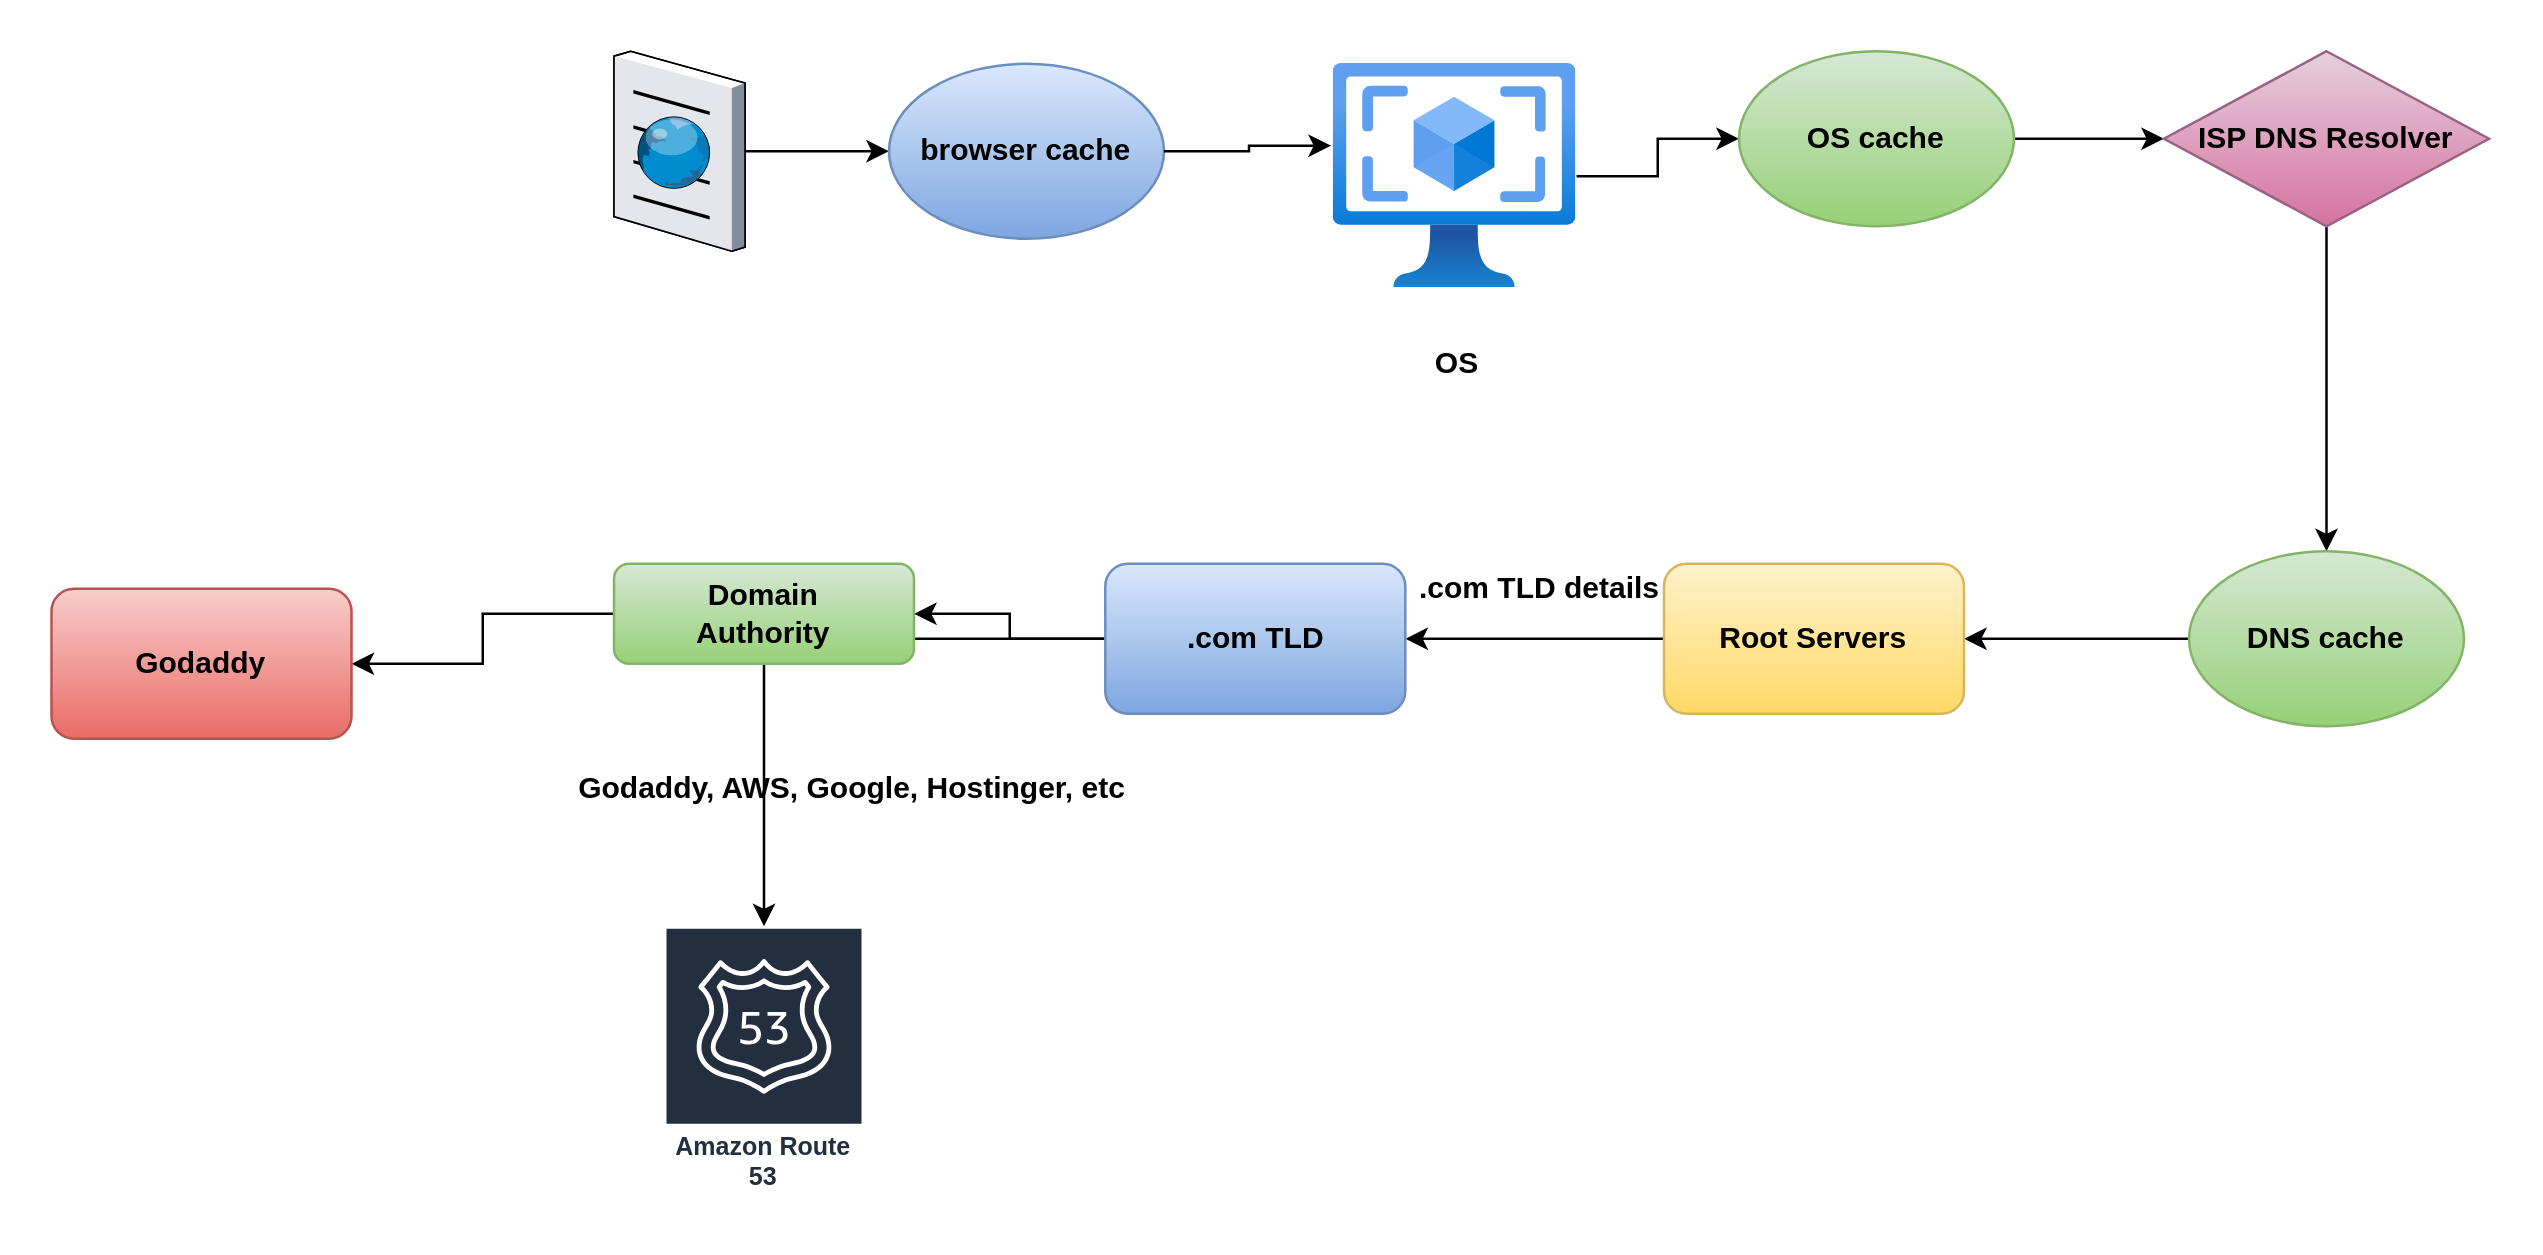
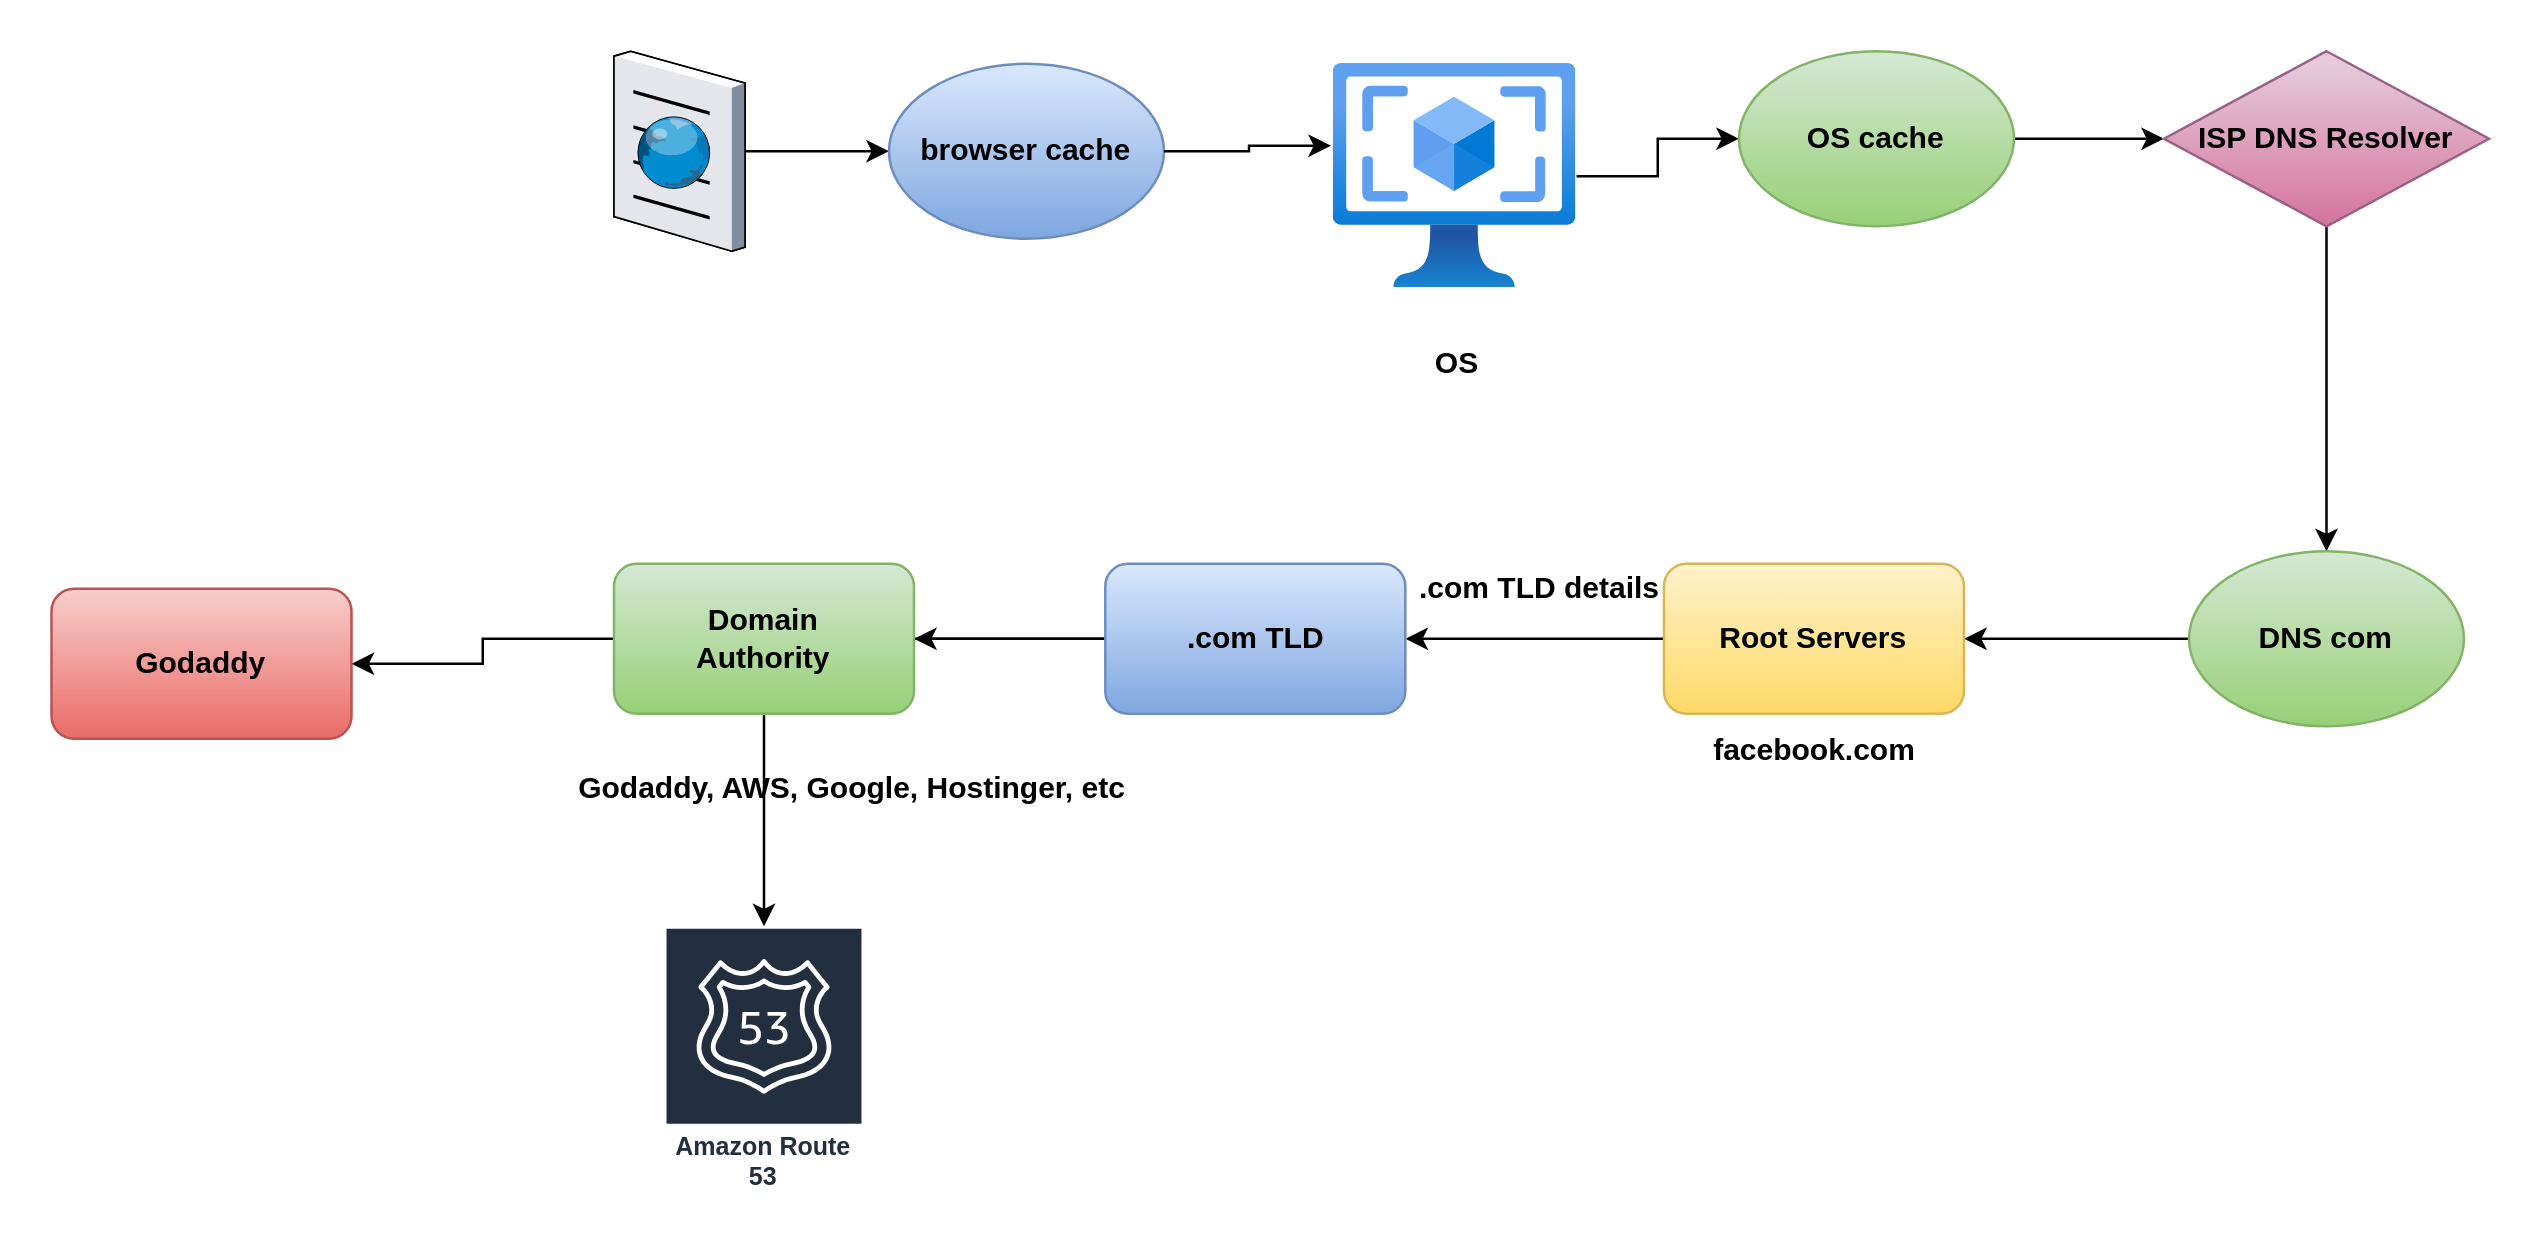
node "Domain Authority": size 300x100 -> 300x150
node "DNS cache": label "DNS cache" -> "DNS com"
node "facebook.com": added
